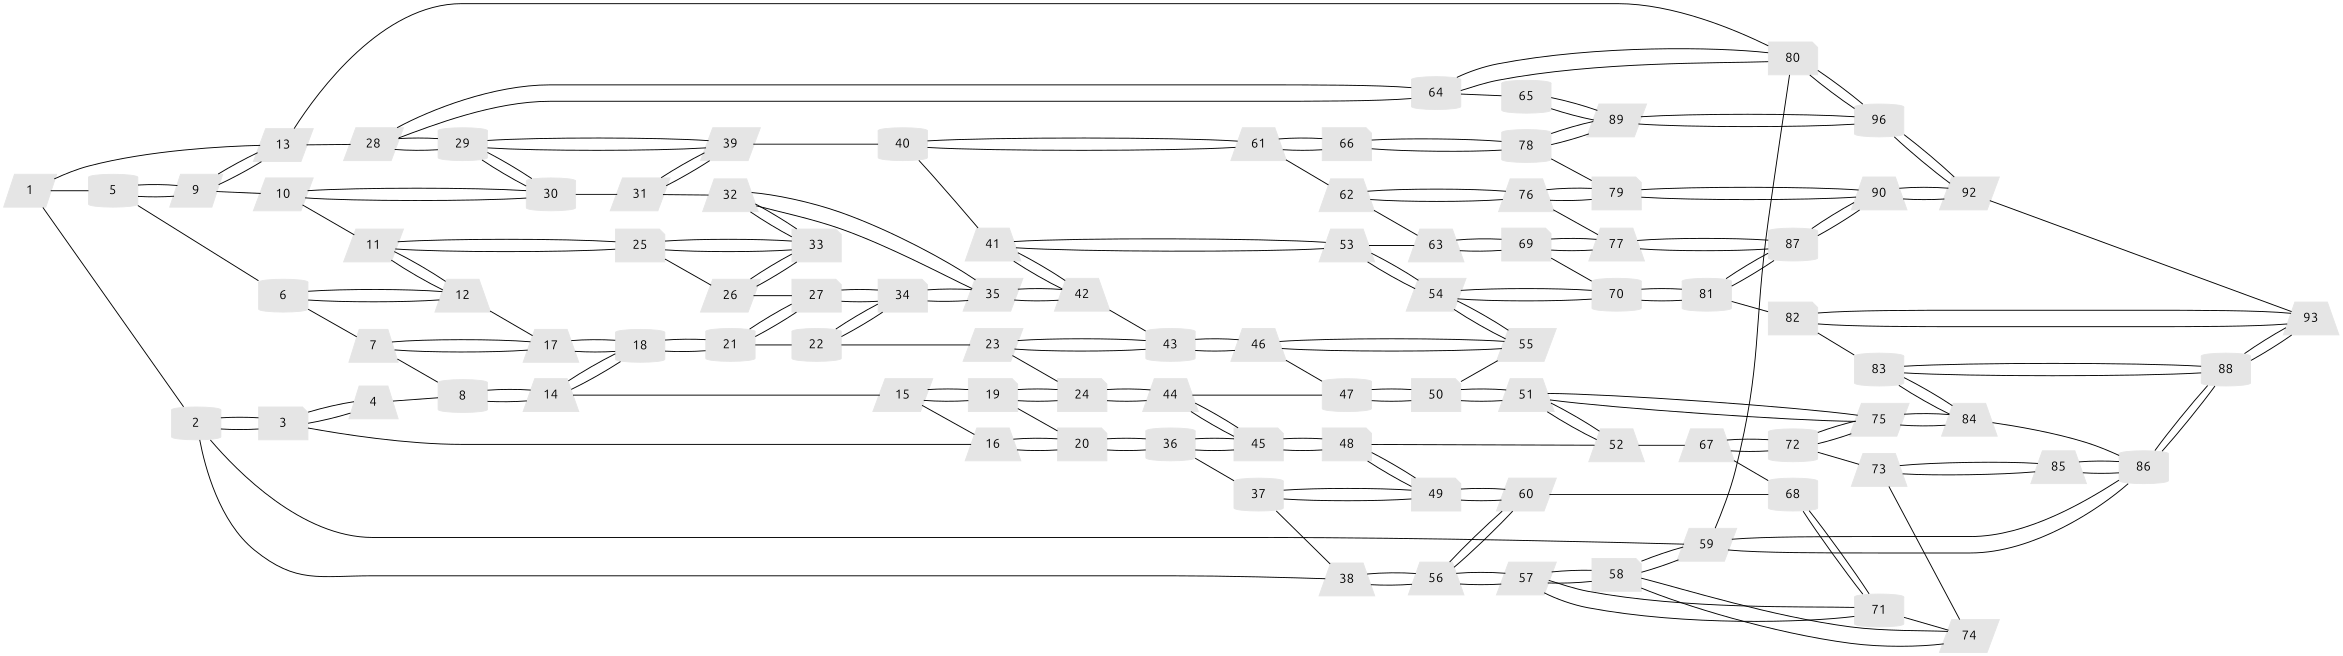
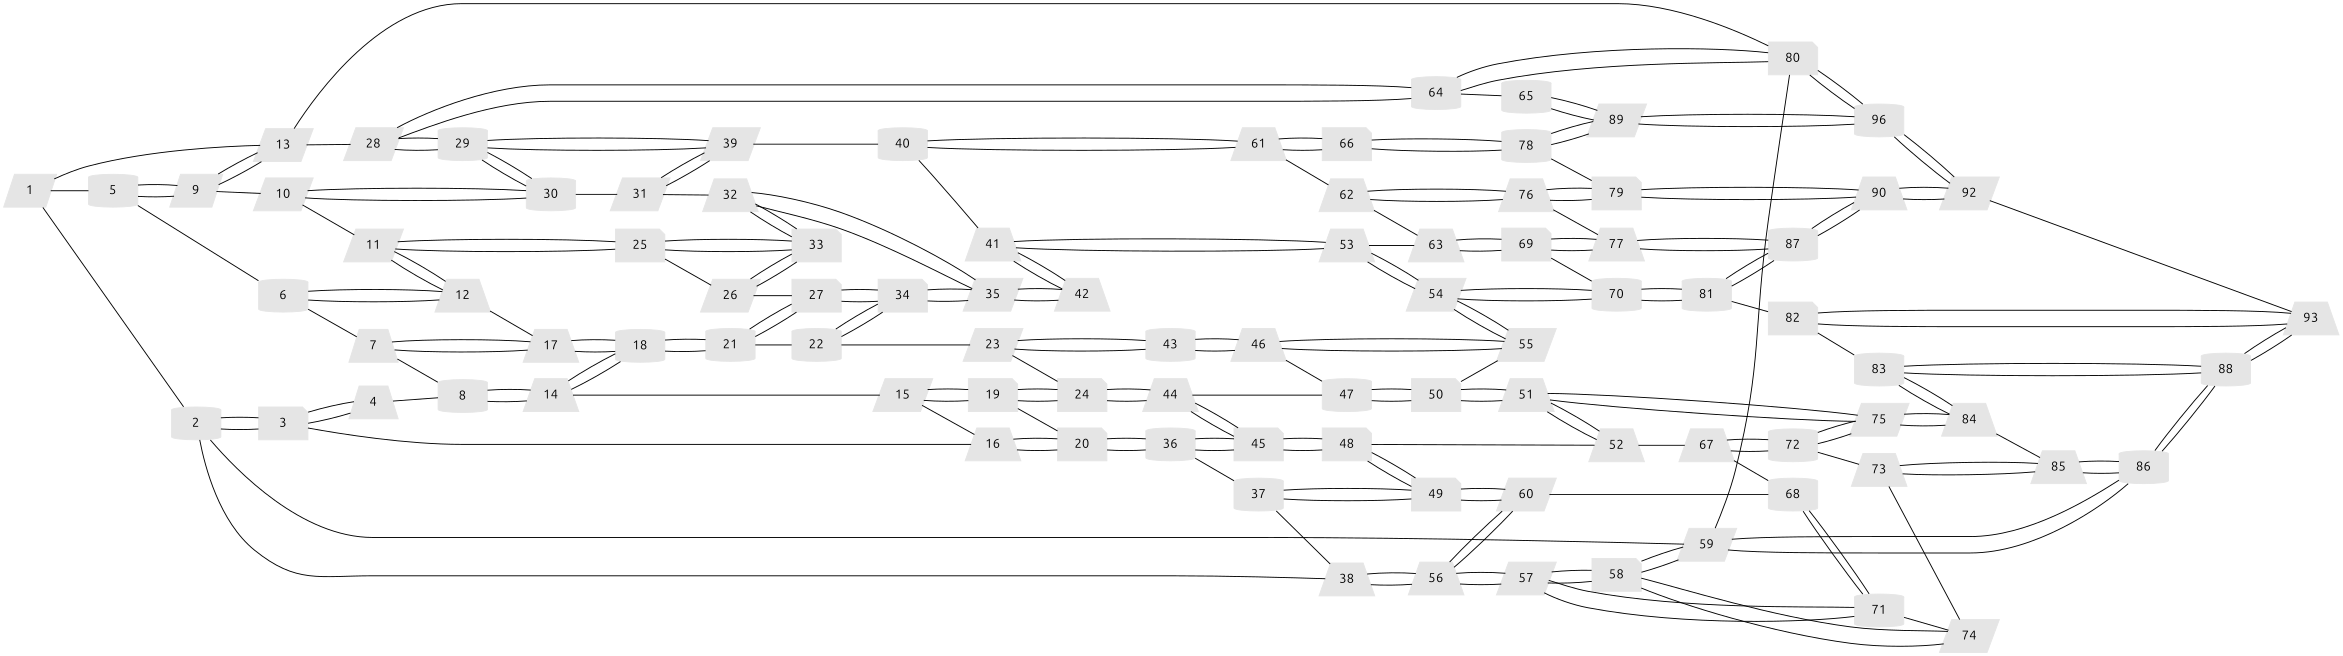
edge "42" -- "43": removed
edge "84" -- "86": now "84" -- "85"
